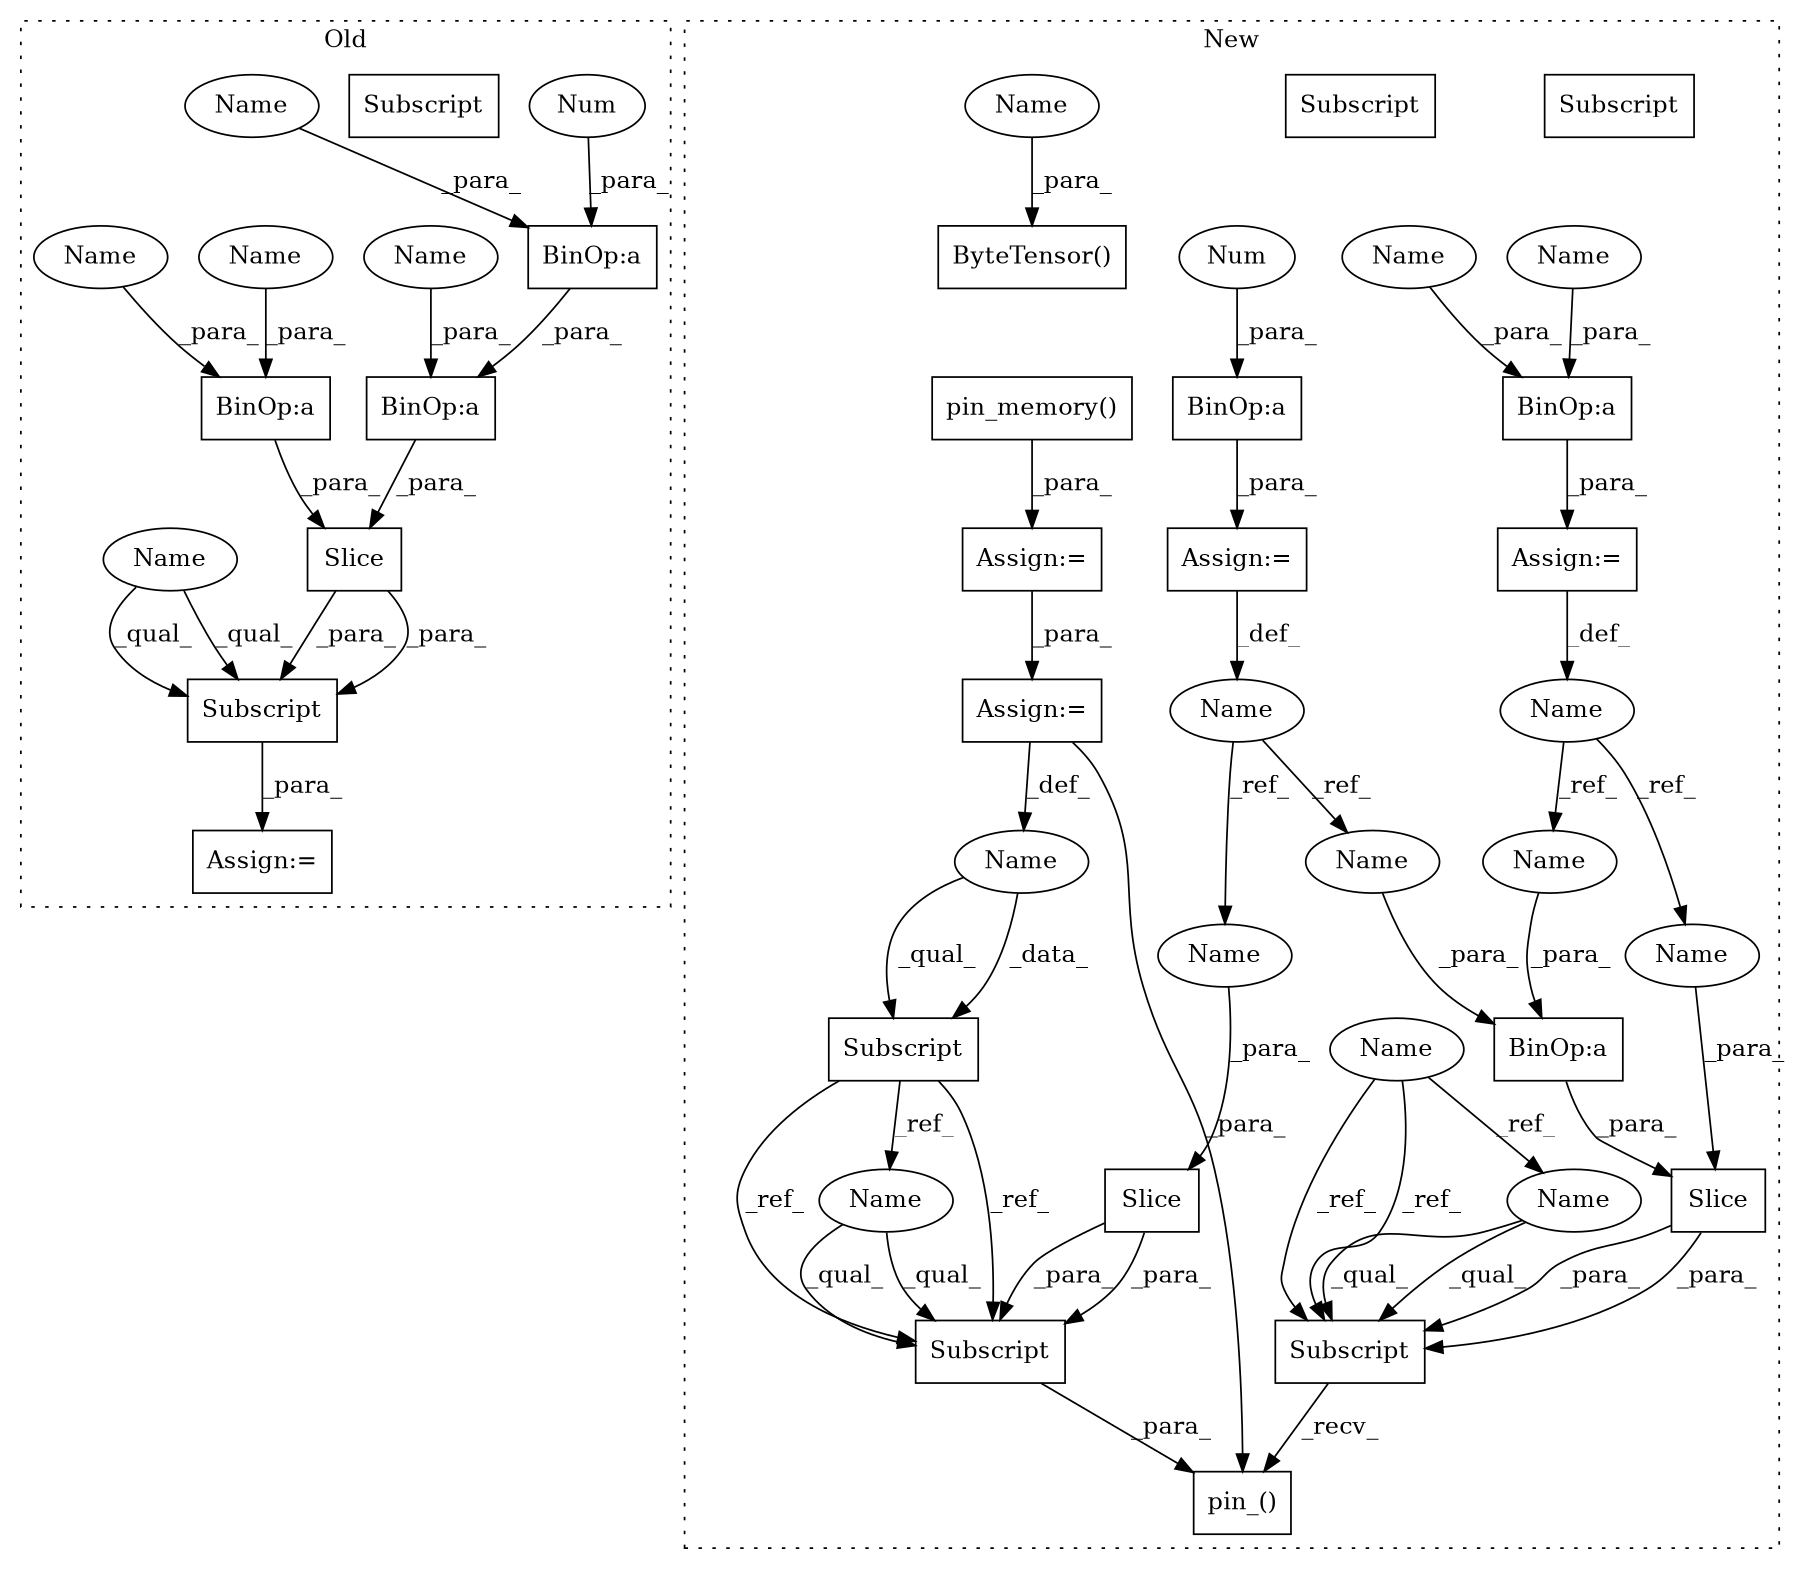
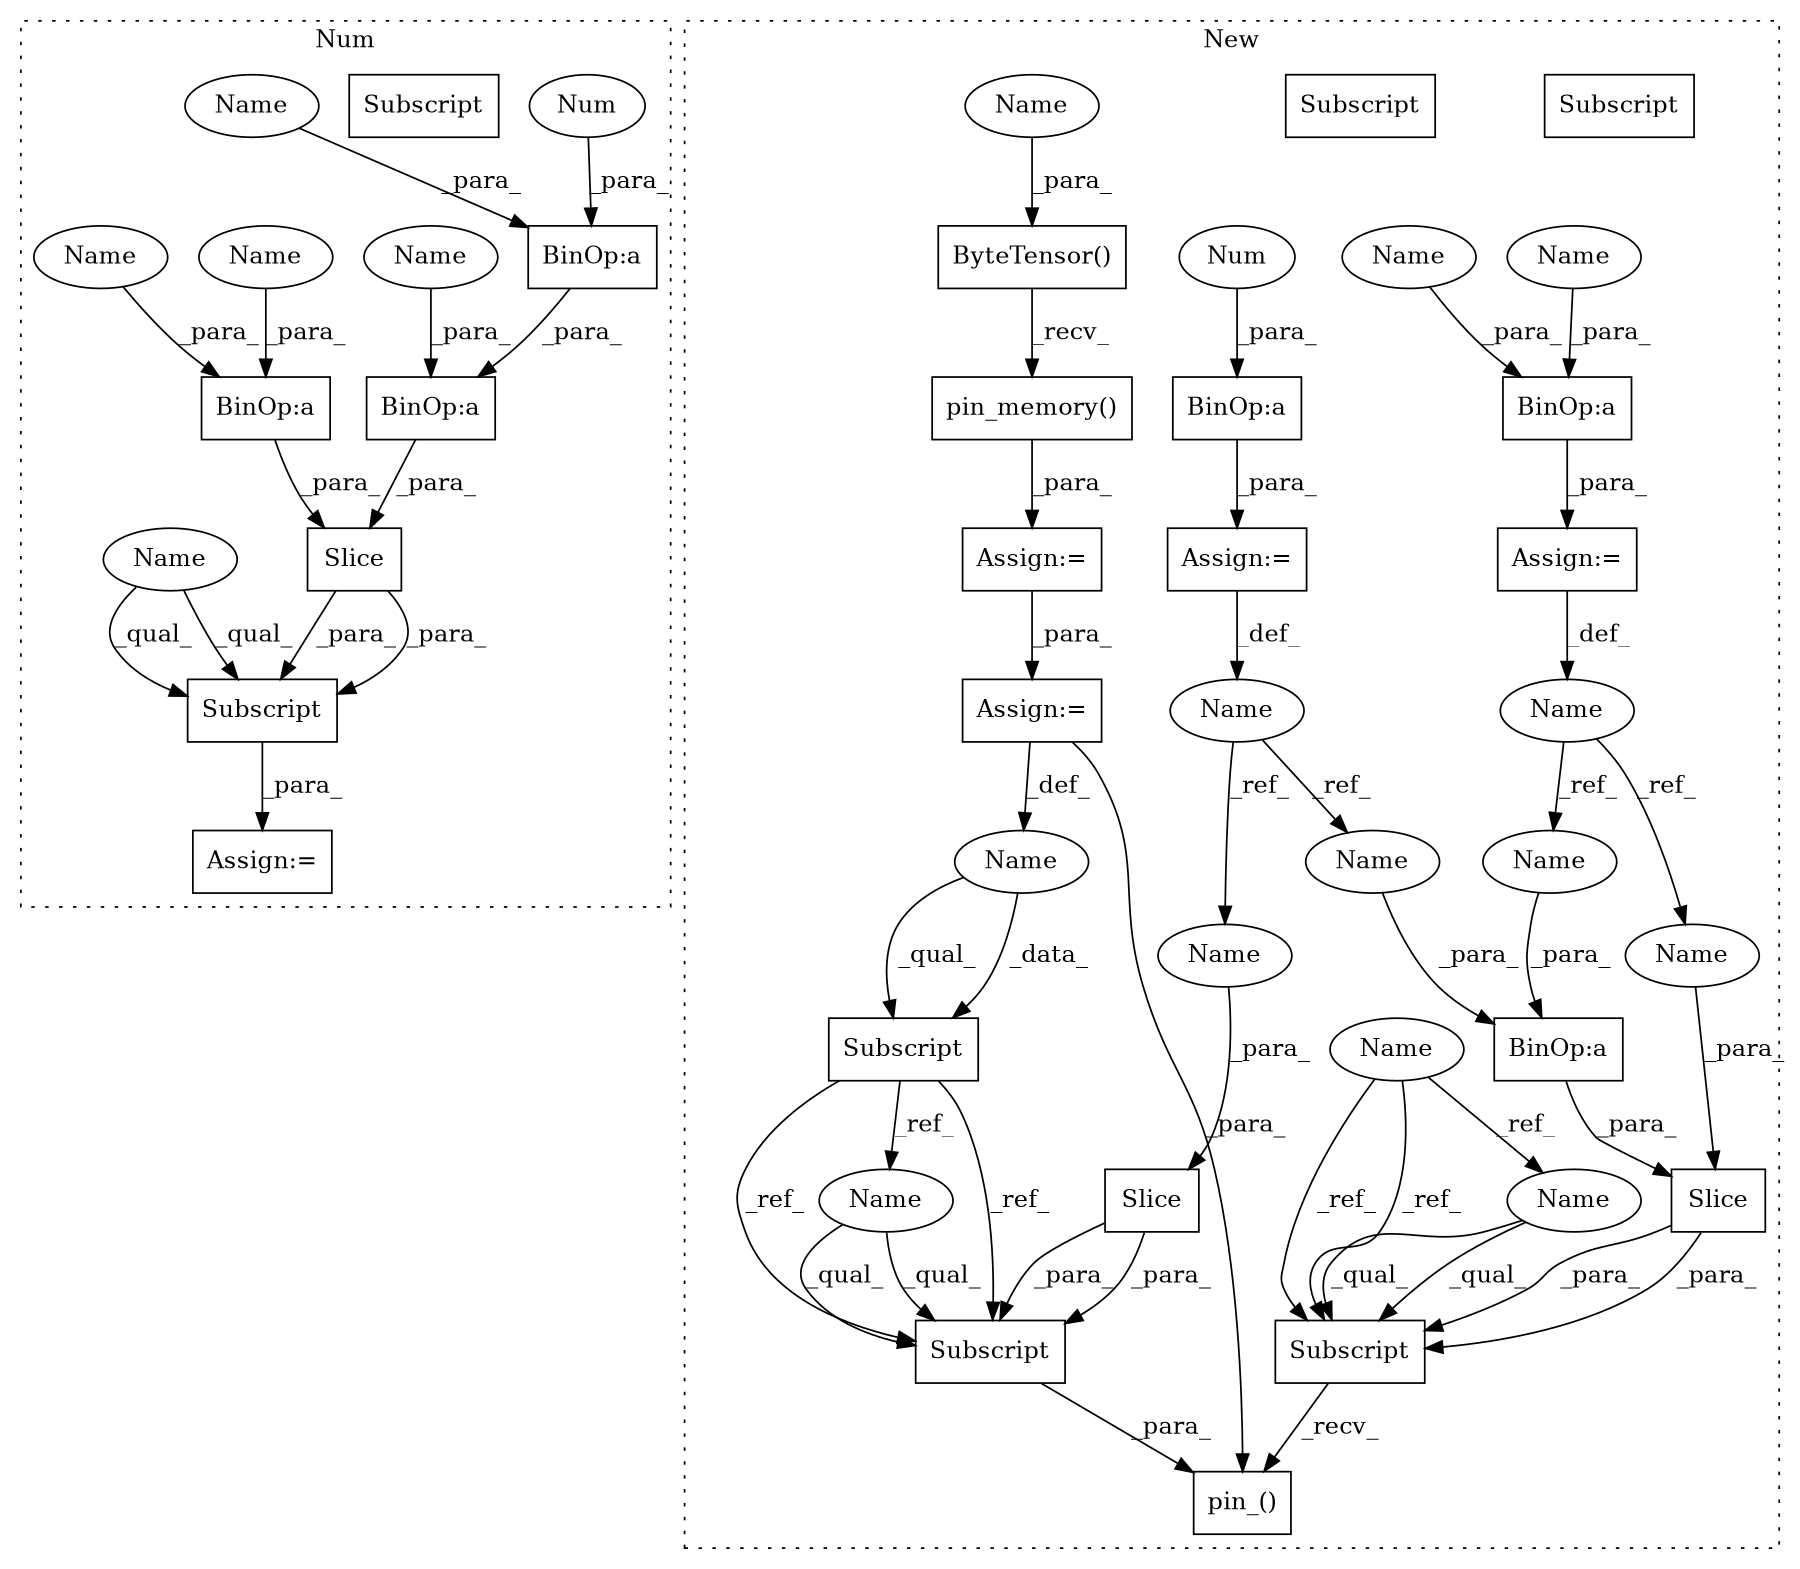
cluster "Old": label "Old" -> "Num"
edge "ByteTensor()" -> "pin_memory()": added, label "_recv_"
